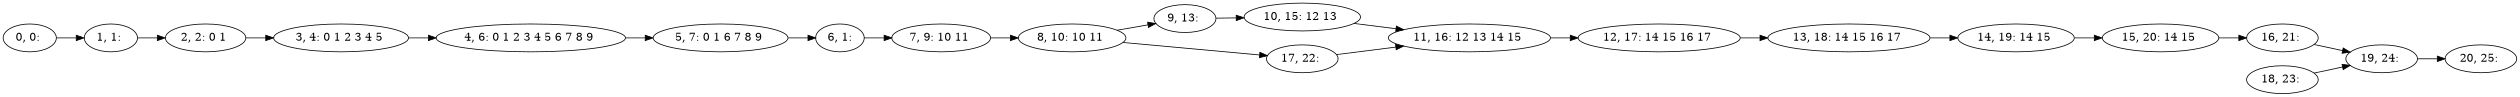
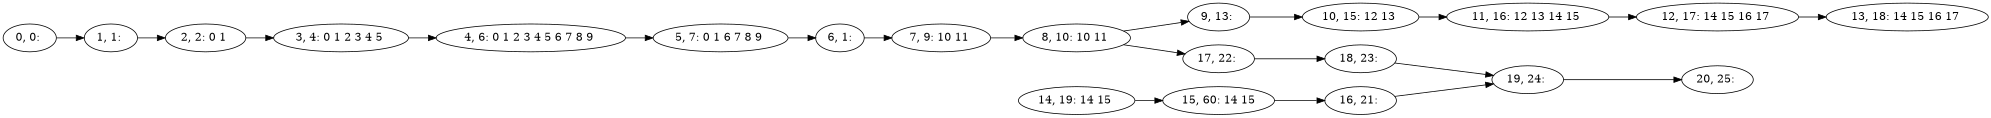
edge "13, 18: 14 15 16 17" -> "14, 19: 14 15": removed
node "15, 20: 14 15": label "15, 20: 14 15" -> "15, 60: 14 15"
edge "17, 22:" -> "11, 16: 12 13 14 15": now "17, 22:" -> "18, 23:"
